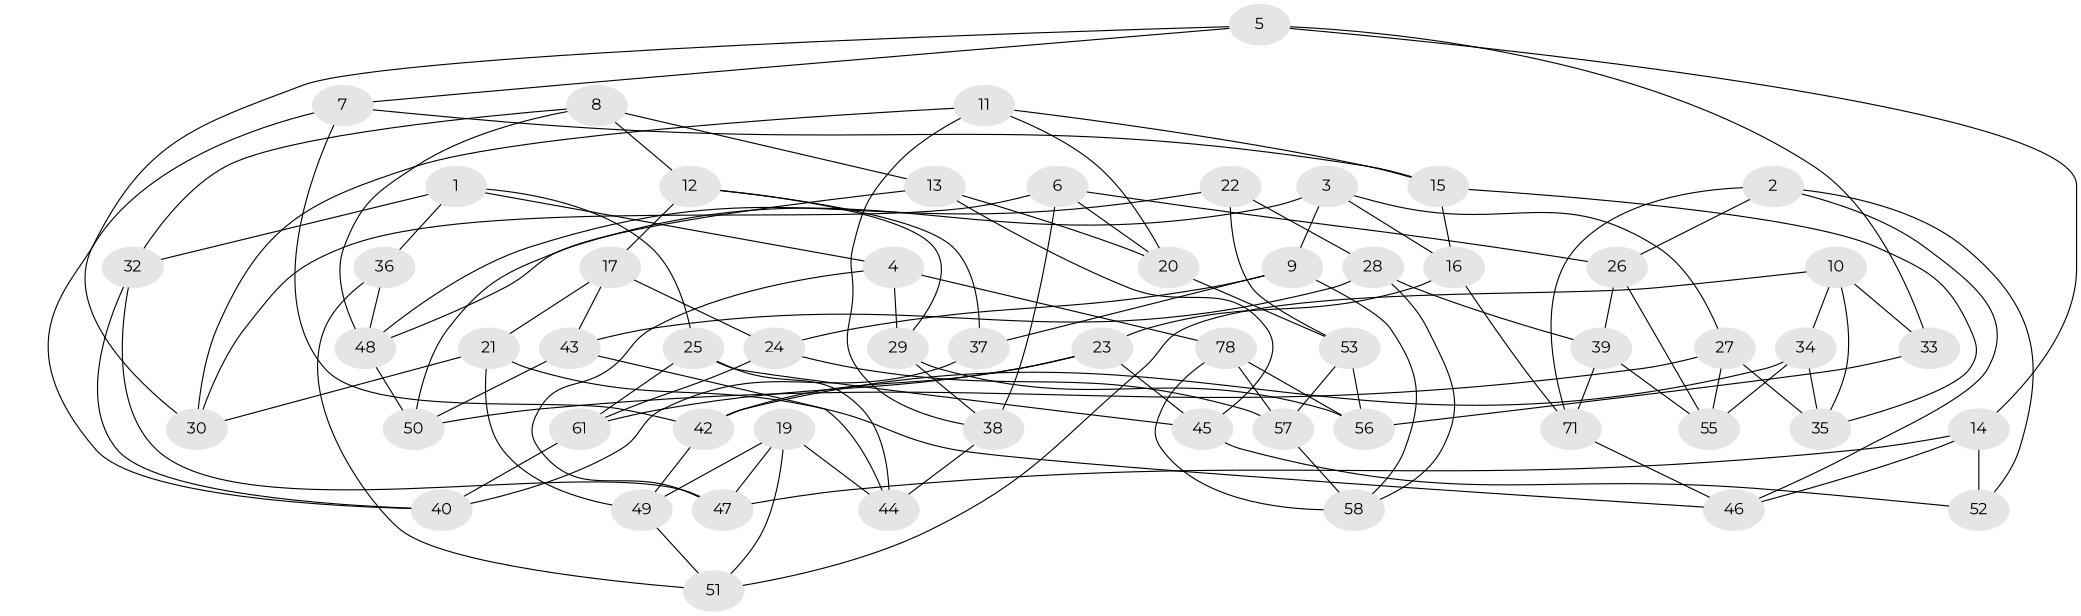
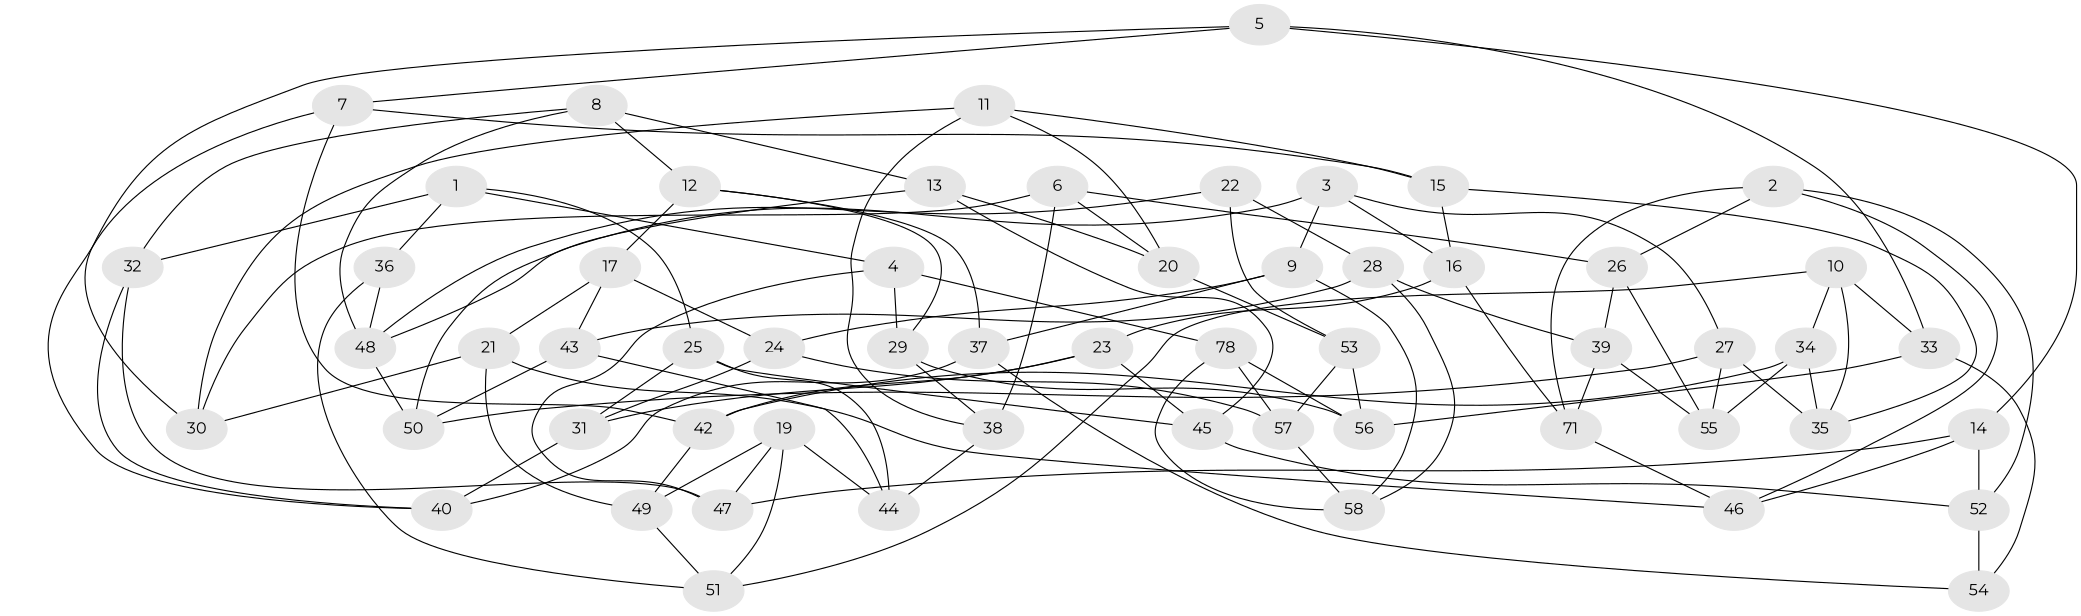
node "61": label "61" -> "31"
node "54": added
